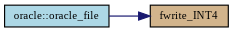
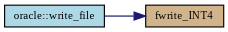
node "oracle::oracle_file": label "oracle::oracle_file" -> "oracle::write_file"
